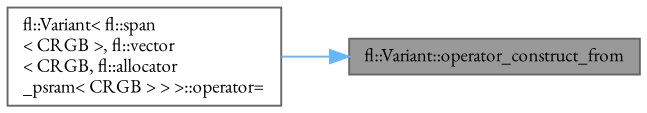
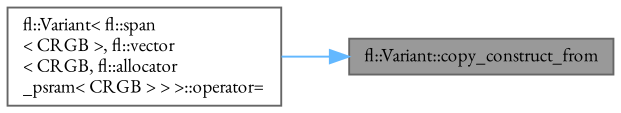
node "fl::Variant::operator_construct_from": label "fl::Variant::operator_construct_from" -> "fl::Variant::copy_construct_from"
